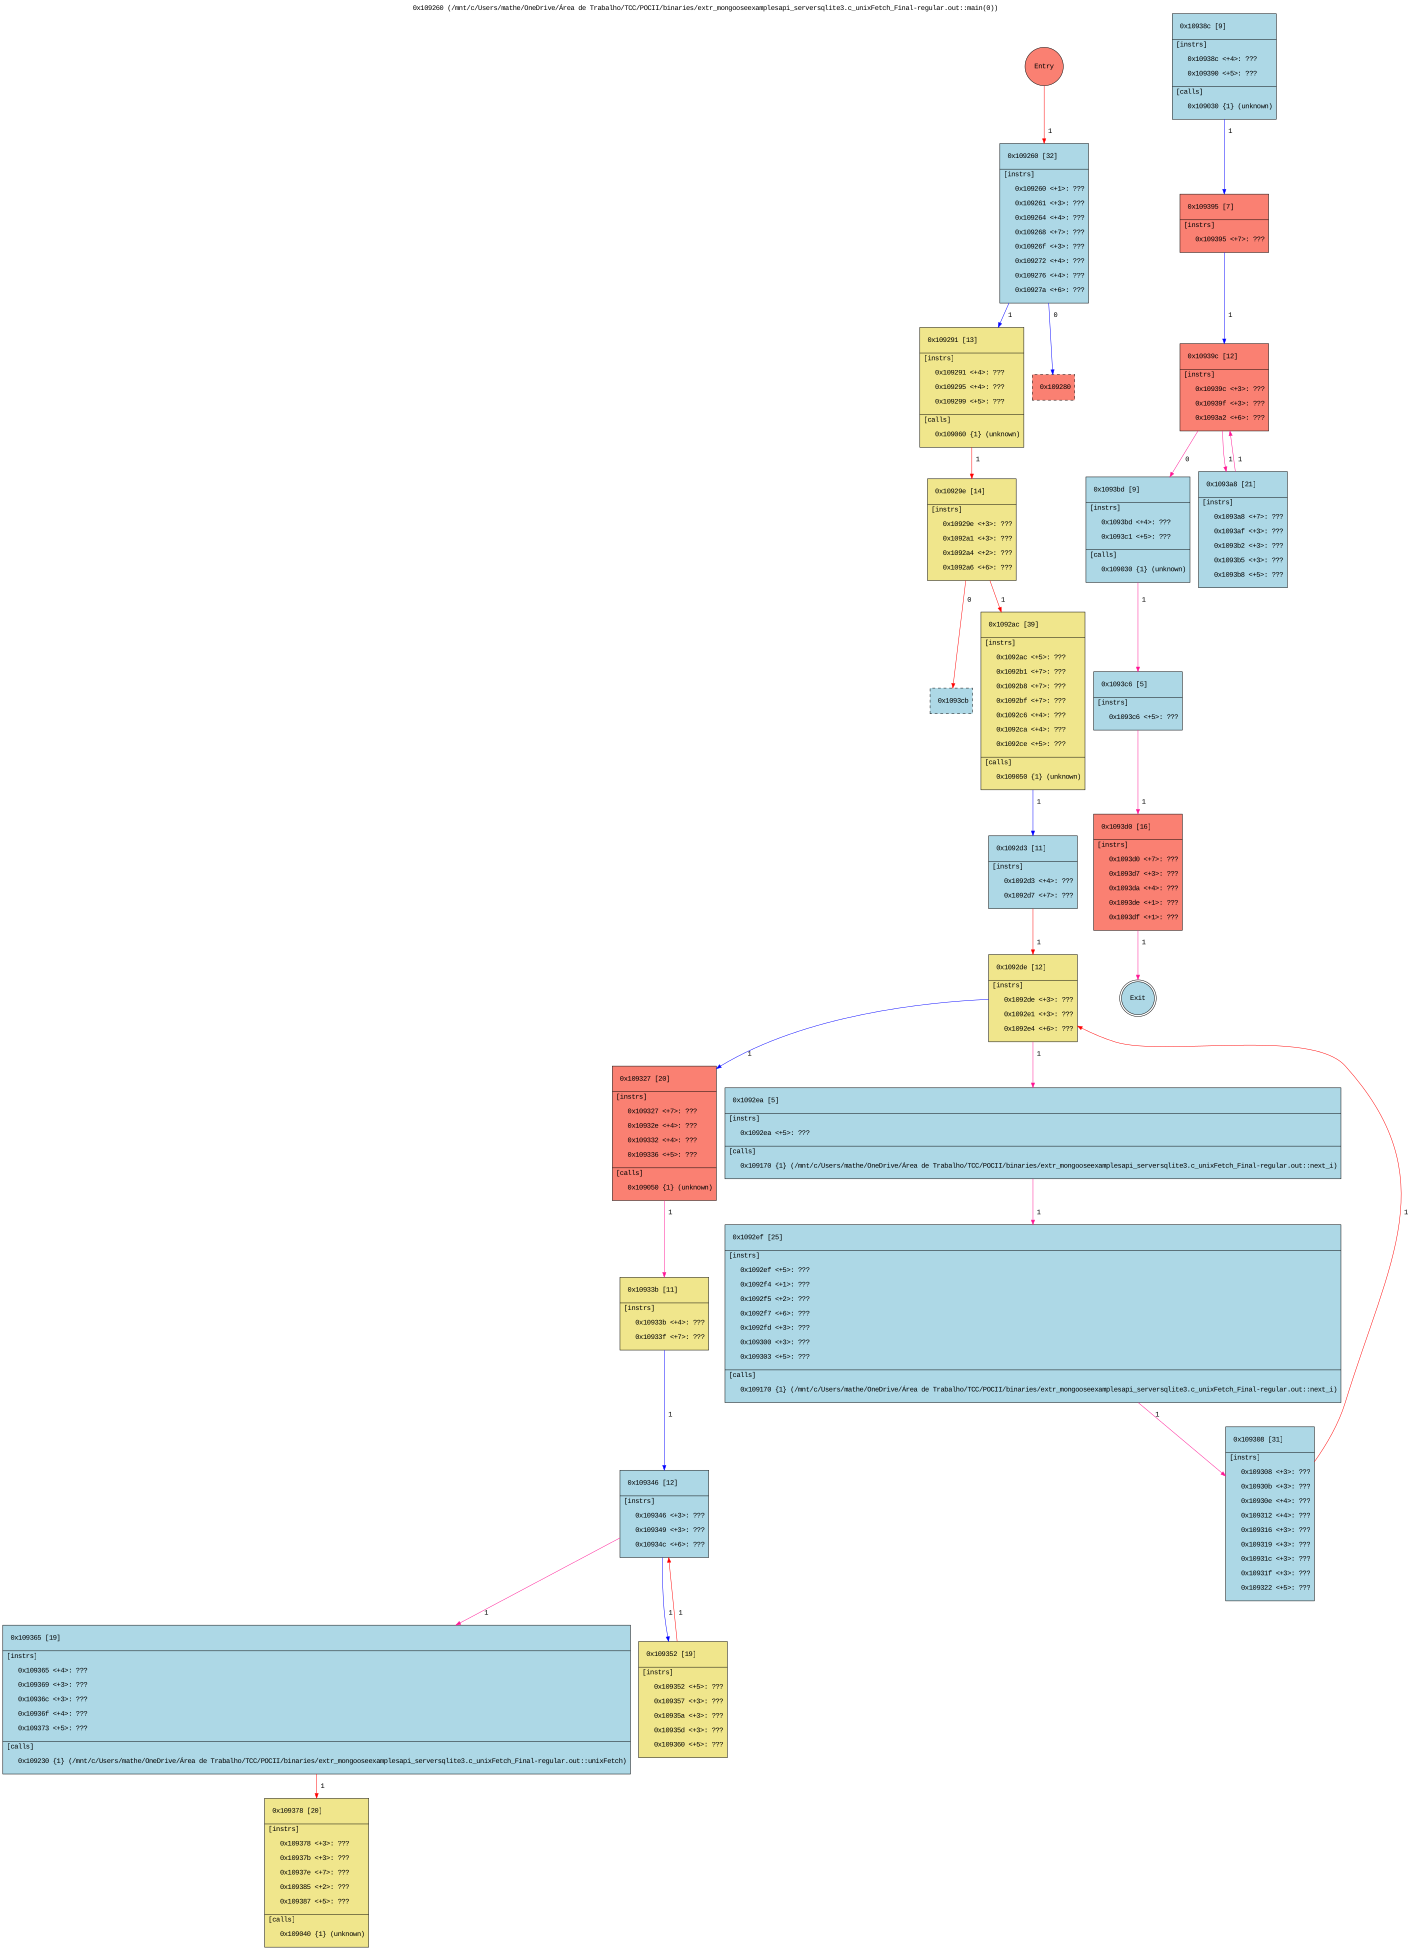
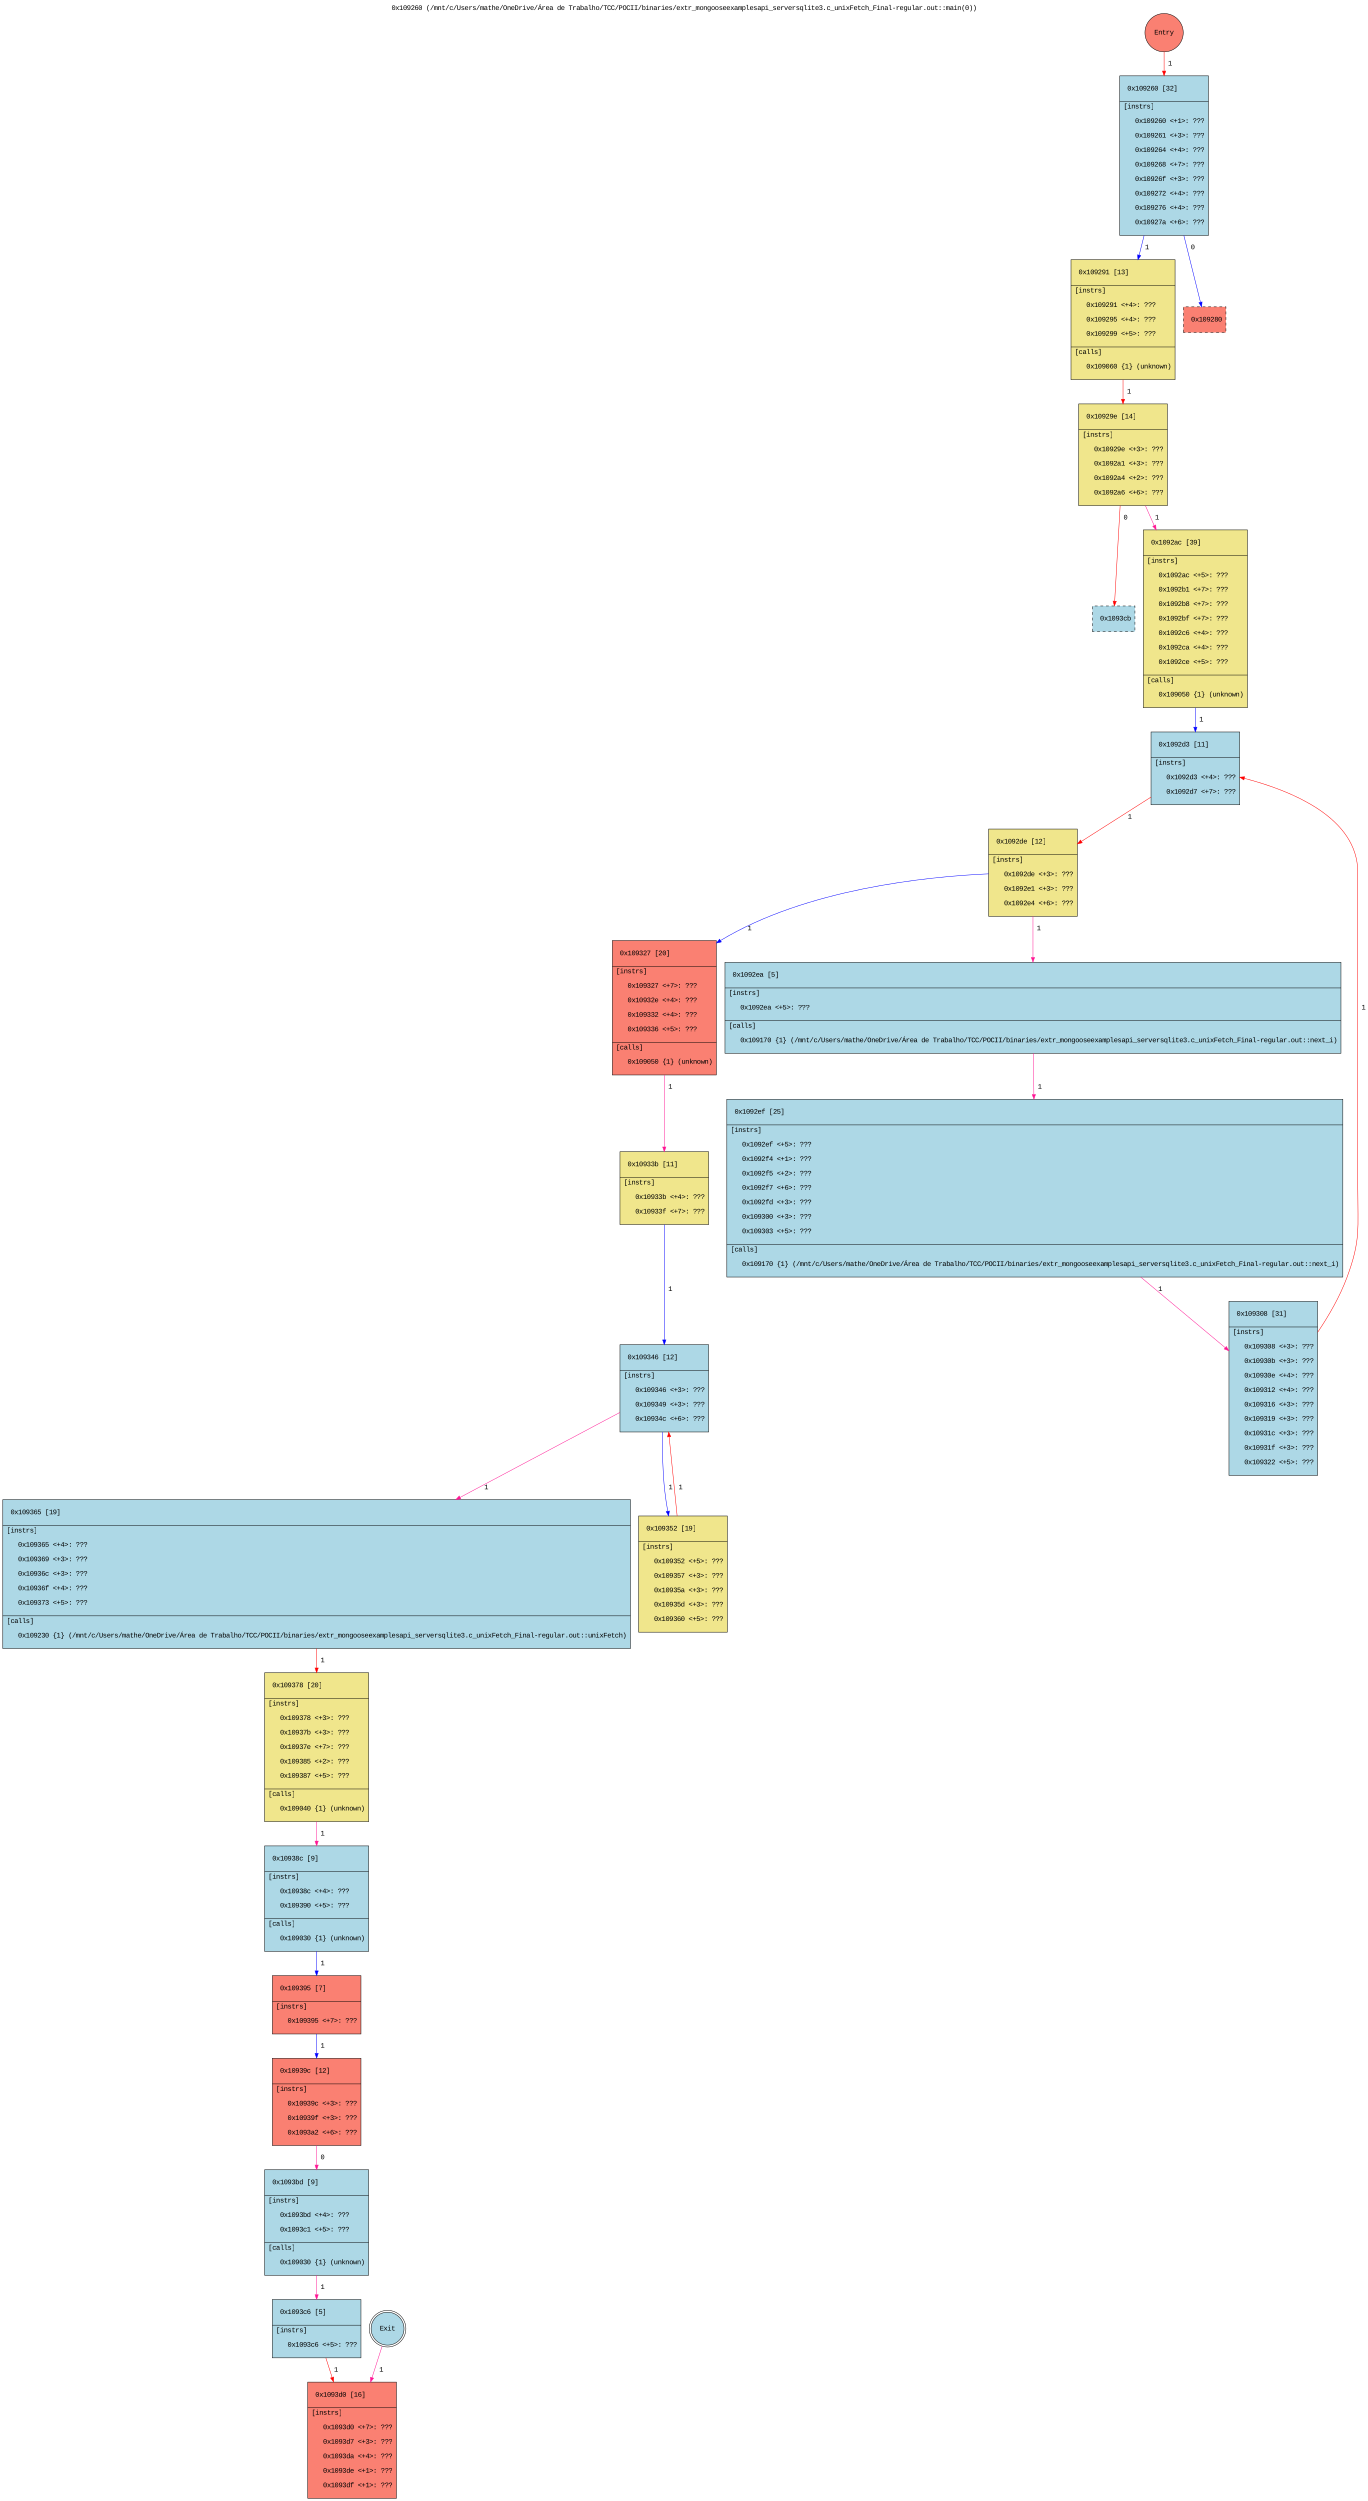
node "0x1093a8 [21]": removed
edge "0x10929e [14]" -> "0x1092ac [39]": color red -> deeppink
edge "0x1093c6 [5]" -> "0x1093d0 [16]": color deeppink -> red
edge "0x1093d0 [16]" -> "Exit": reversed
edge "0x109308 [31]" -> "0x1092de [12]": now "0x109308 [31]" -> "0x1092d3 [11]"
edge "0x109378 [20]" -> "0x10938c [9]": added, label "1"
